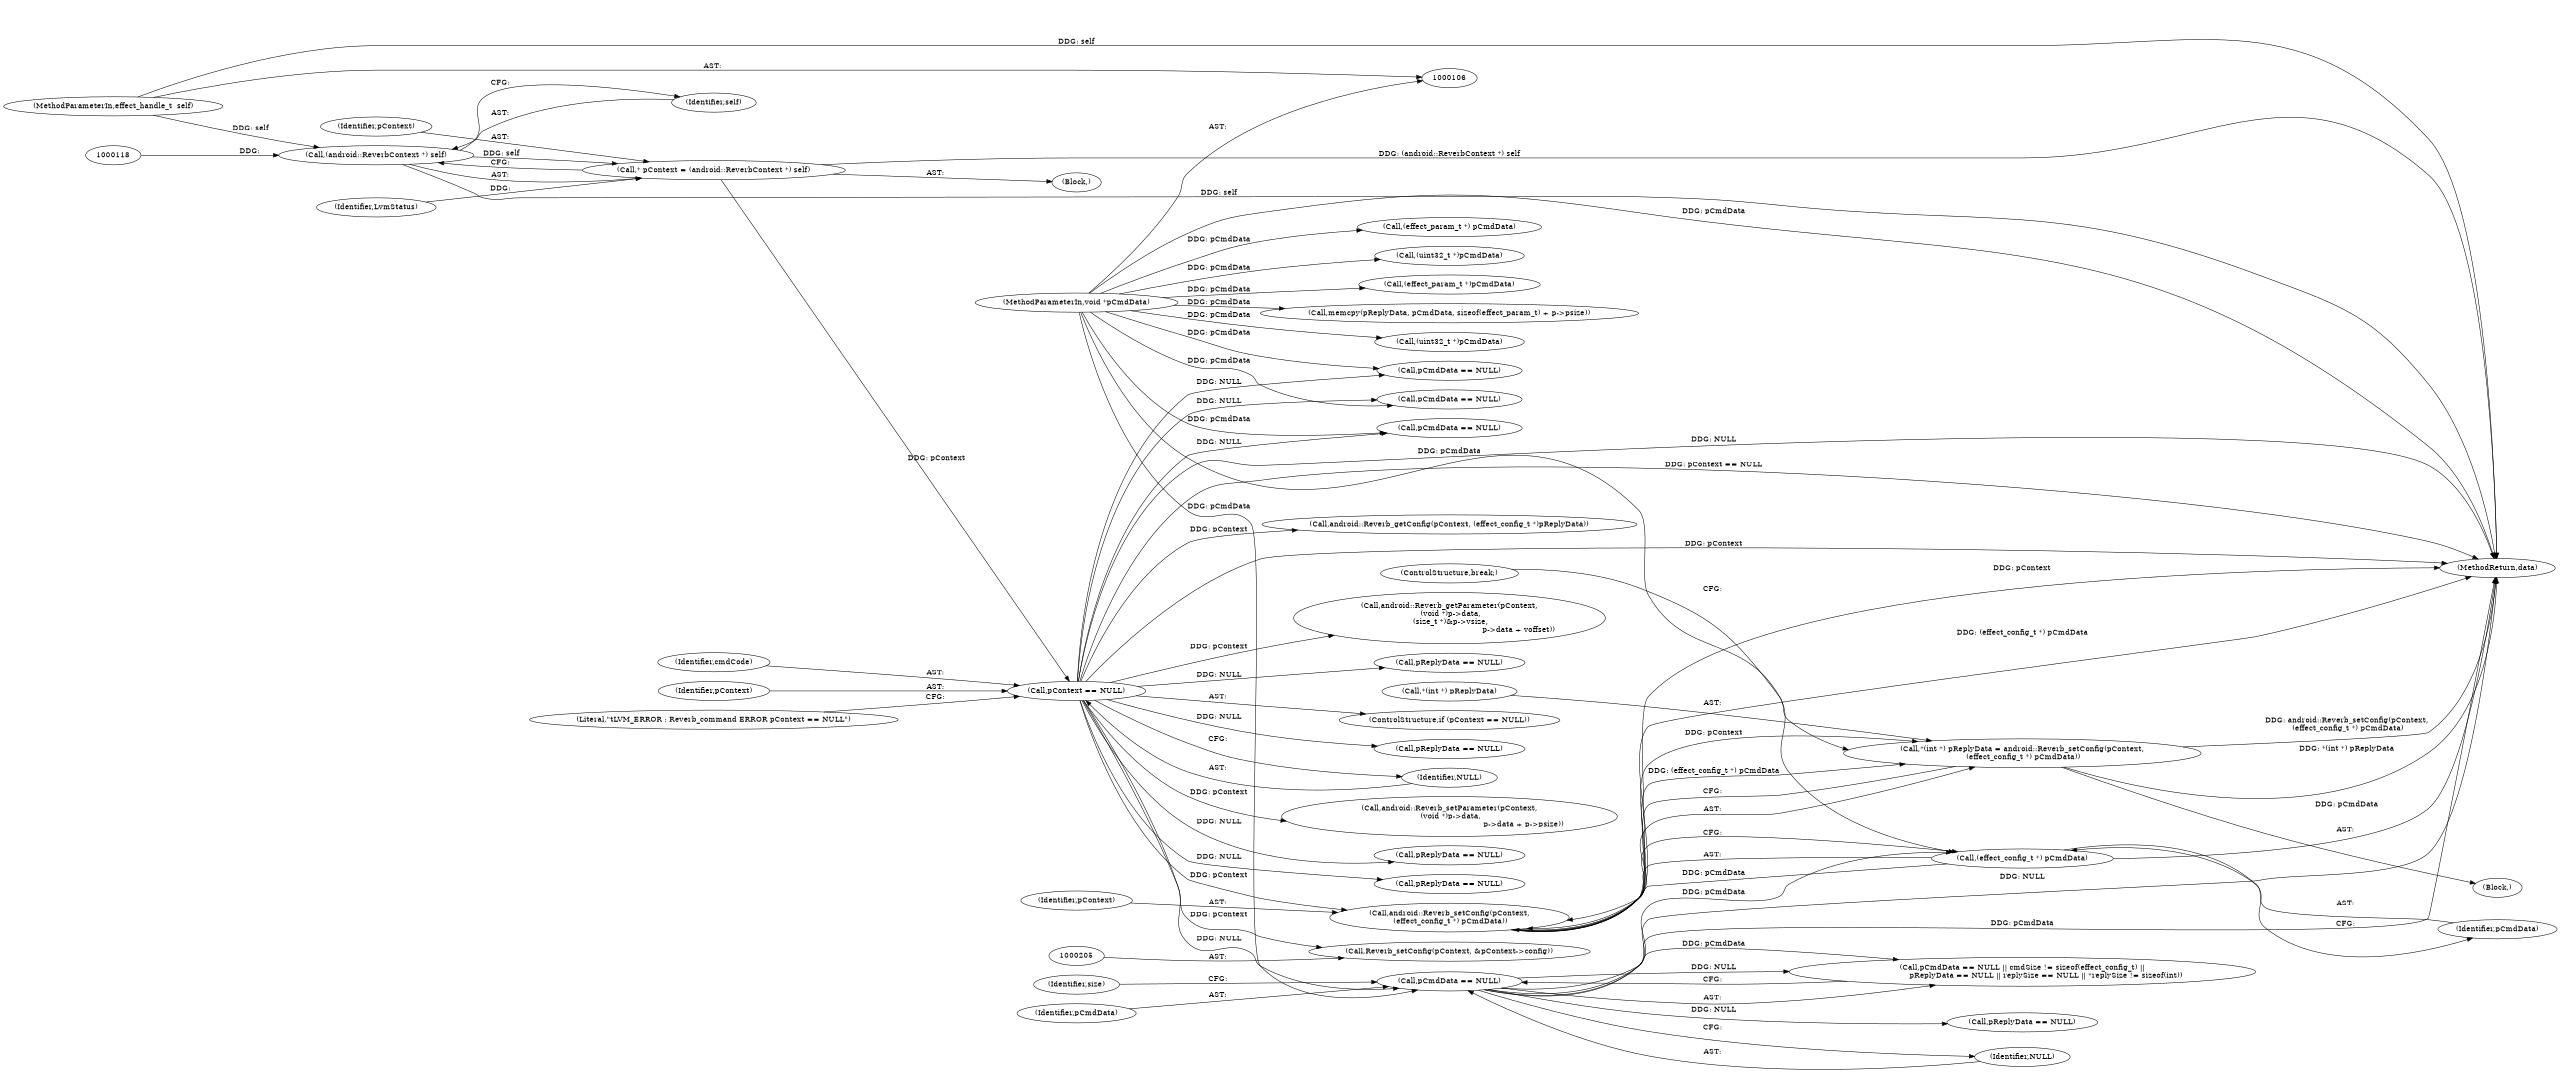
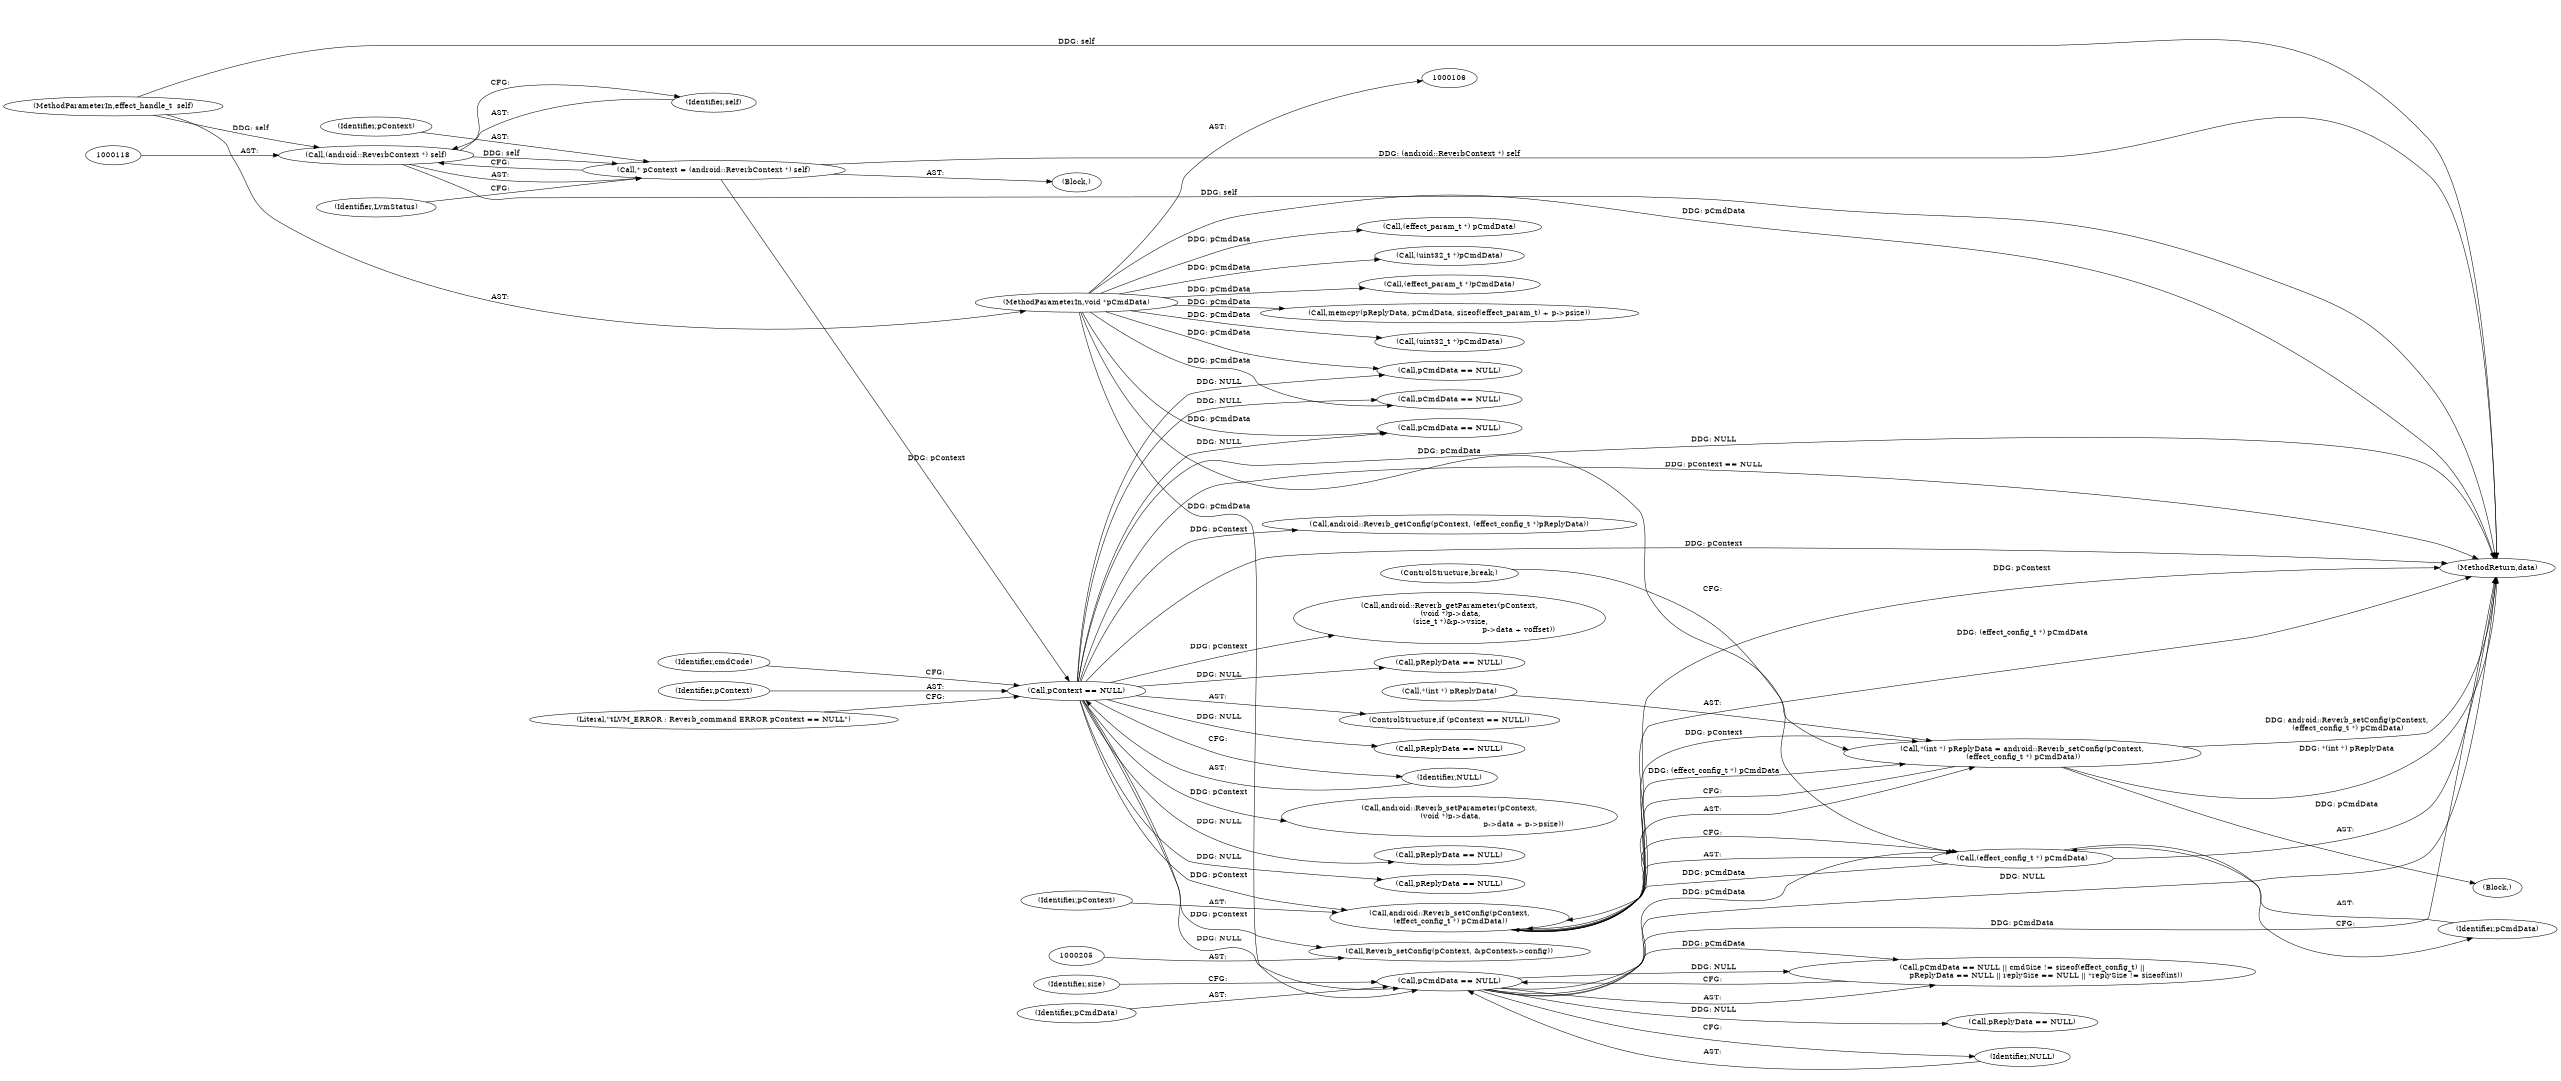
edge "(MethodParameterIn,effect_handle_t  self)" -> "1000106": now "(MethodParameterIn,effect_handle_t  self)" -> "(MethodParameterIn,void *pCmdData)"
edge "1000118" -> "(Call,(android::ReverbContext *) self)": label "DDG: " -> "AST: "
edge "(Identifier,LvmStatus)" -> "(Call,* pContext = (android::ReverbContext *) self)": label "DDG: " -> "CFG: "
edge "(Identifier,cmdCode)" -> "(Call,pContext == NULL)": label "AST: " -> "CFG: "
